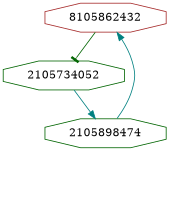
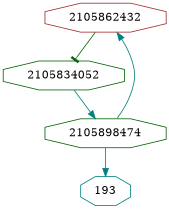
node "8105862432": label "8105862432" -> "2105862432"
node "2105734052": label "2105734052" -> "2105834052"
node "193": added
